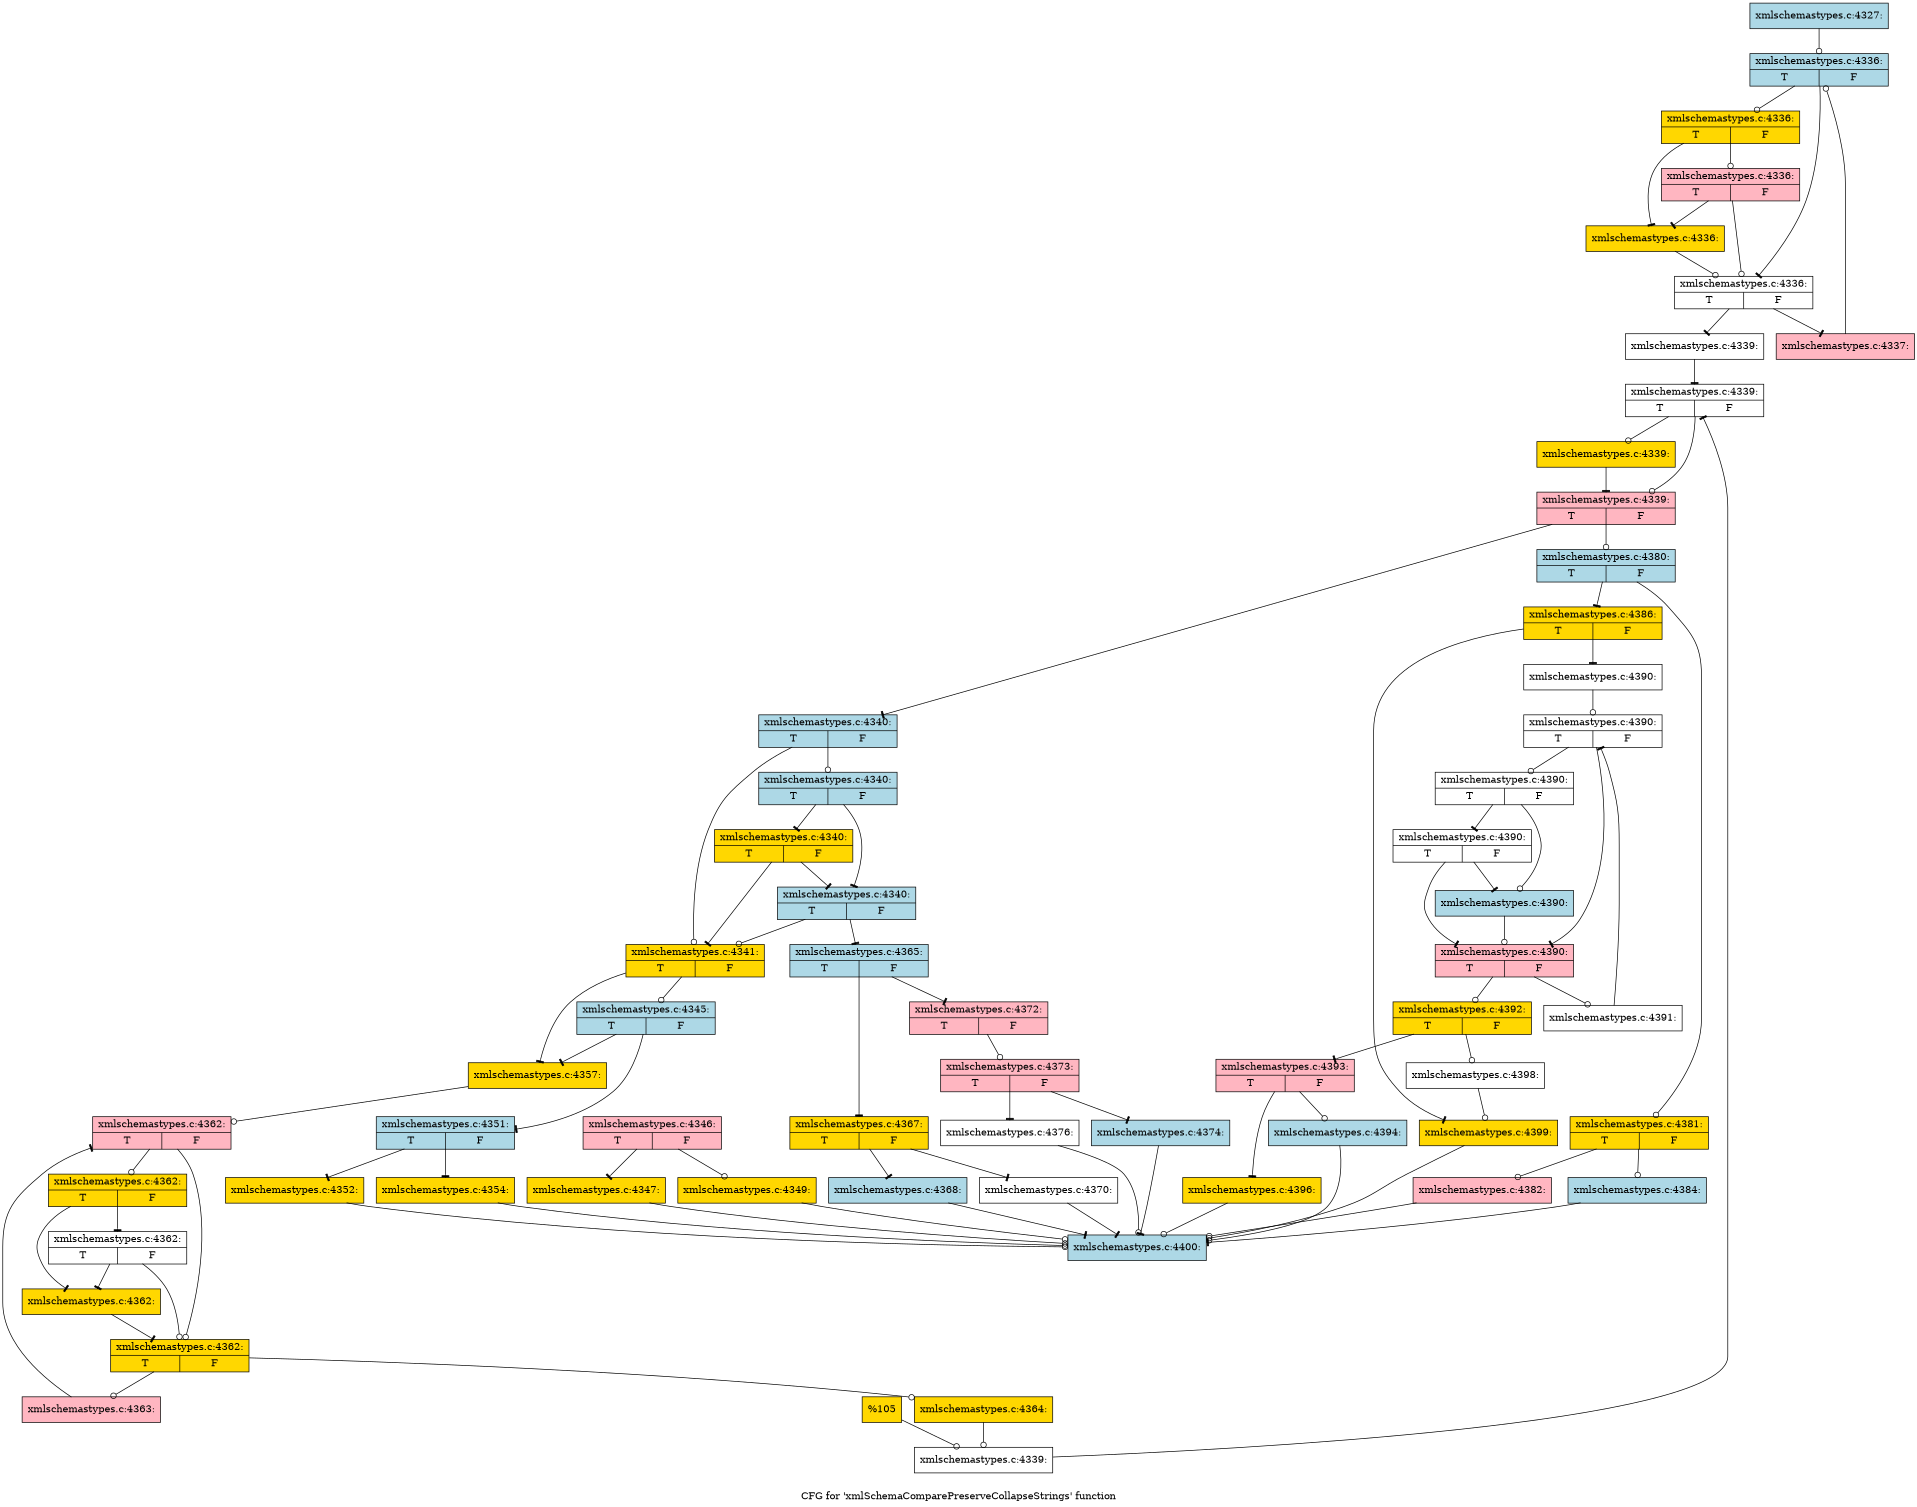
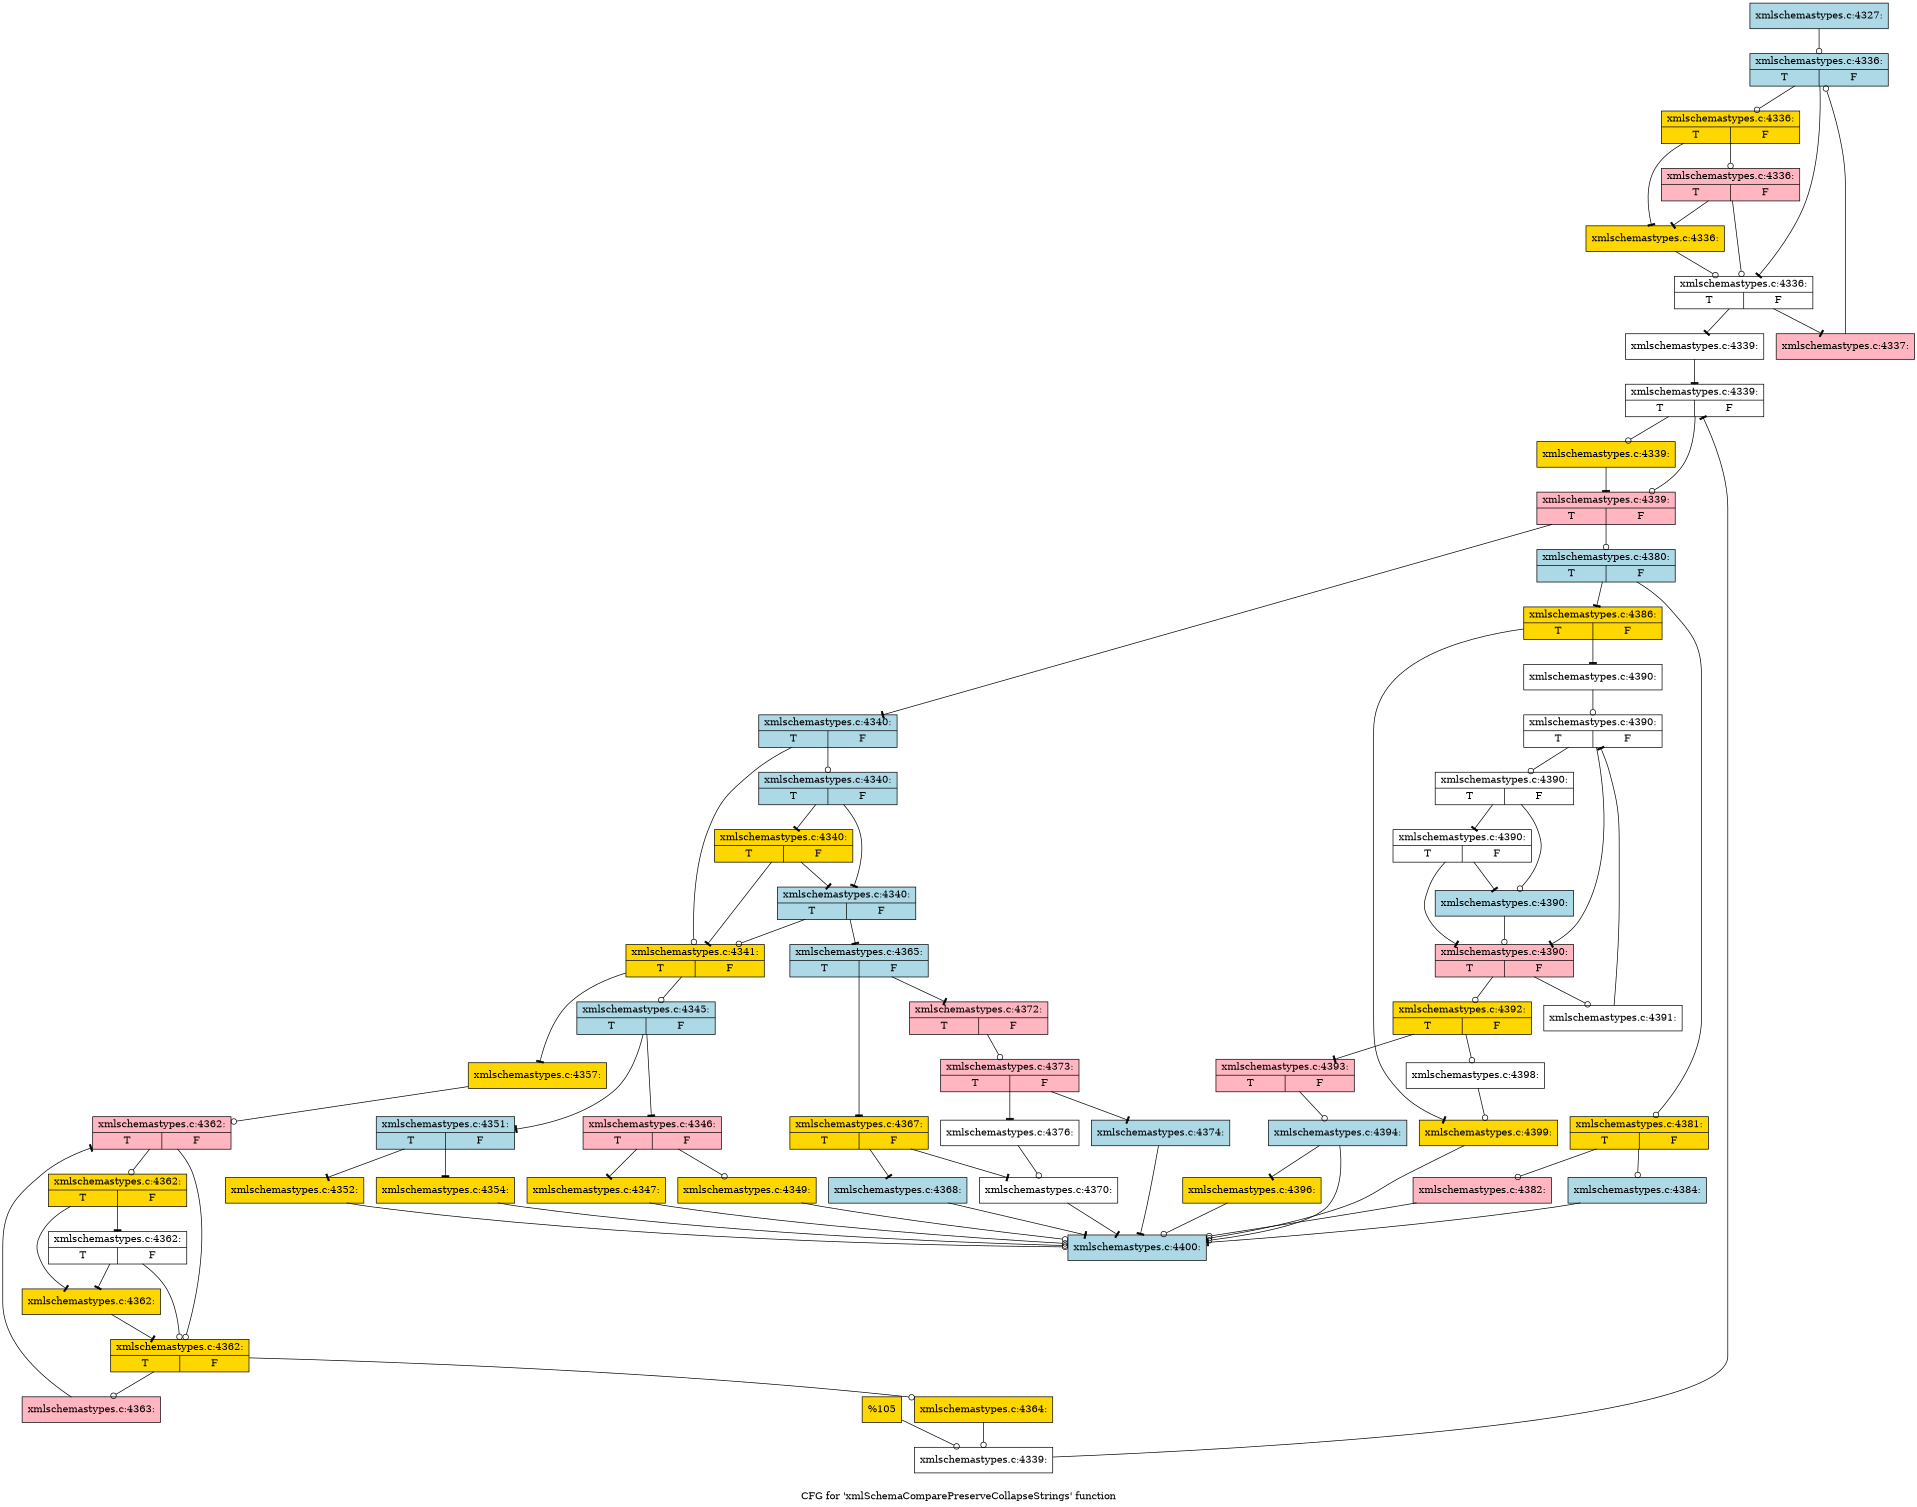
edge "xmlschemastypes.c:4345:" -> "xmlschemastypes.c:4357:": now "xmlschemastypes.c:4345:" -> "xmlschemastypes.c:4346:"
edge "xmlschemastypes.c:4393:" -> "xmlschemastypes.c:4396:": now "xmlschemastypes.c:4394:" -> "xmlschemastypes.c:4396:"
edge "xmlschemastypes.c:4376:" -> "xmlschemastypes.c:4400:": now "xmlschemastypes.c:4376:" -> "xmlschemastypes.c:4370:"
